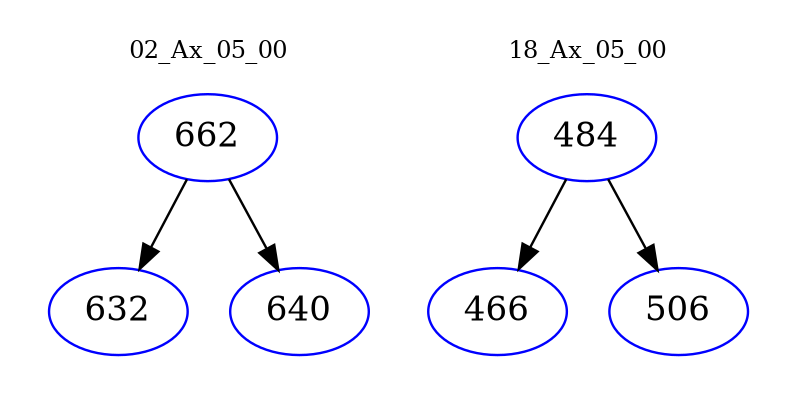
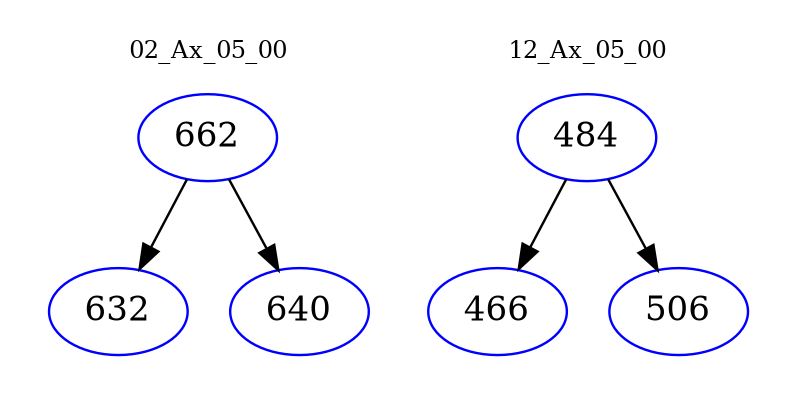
cluster "18_Ax_05_00": label "18_Ax_05_00" -> "12_Ax_05_00"
